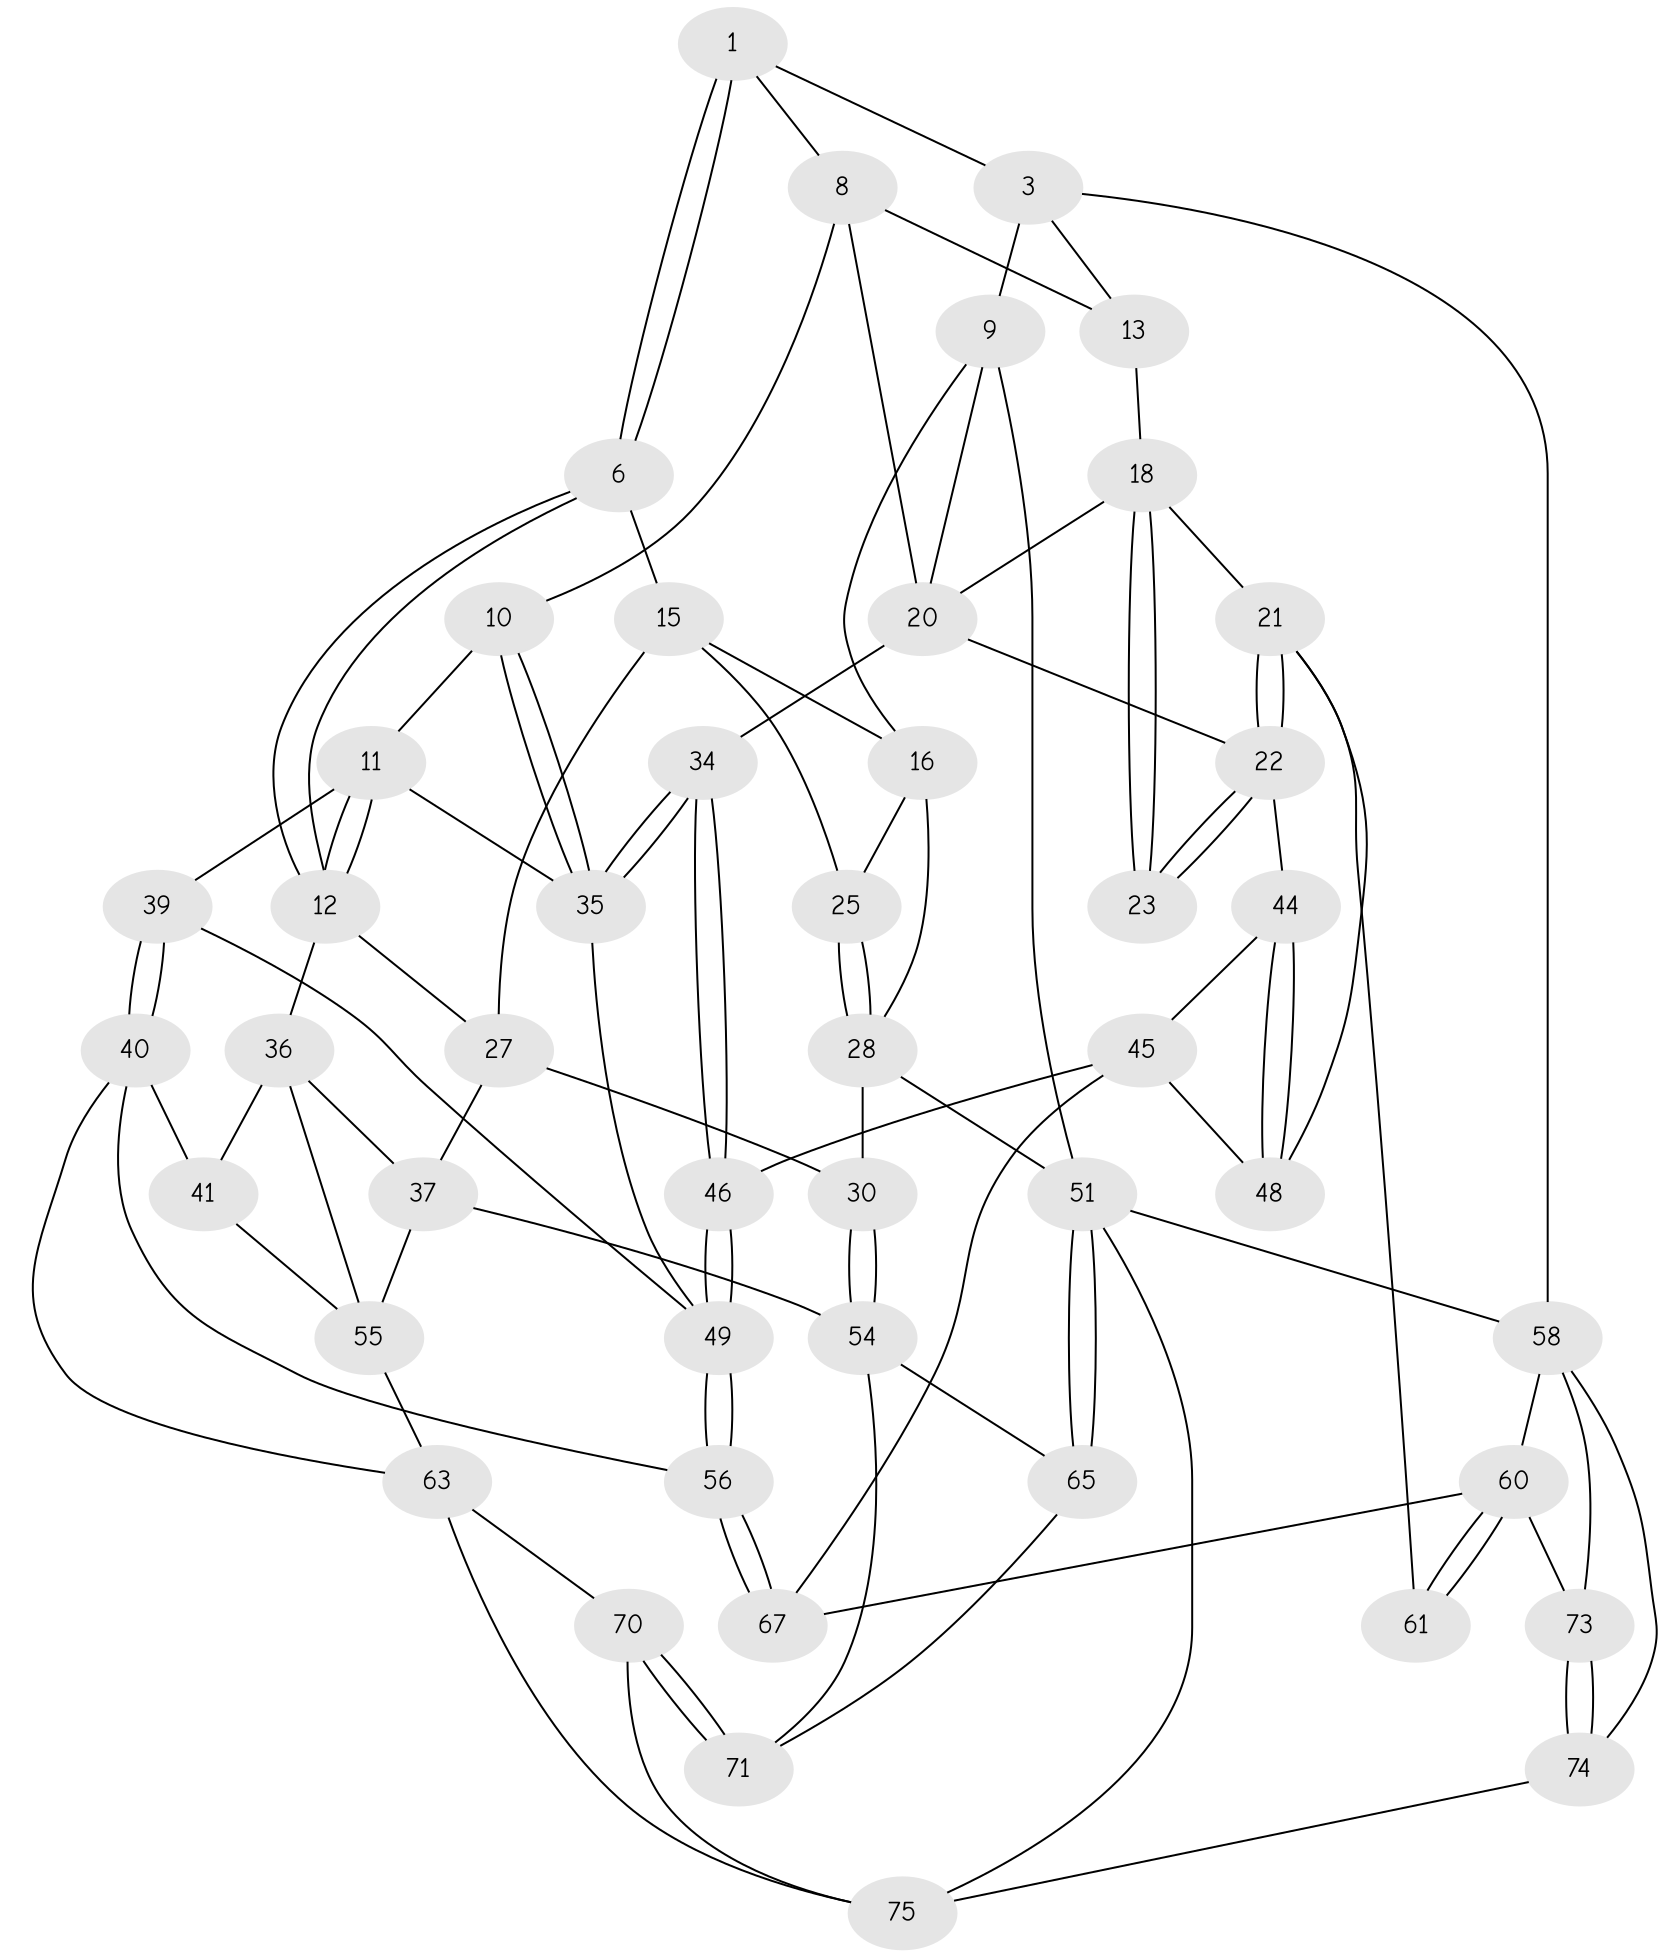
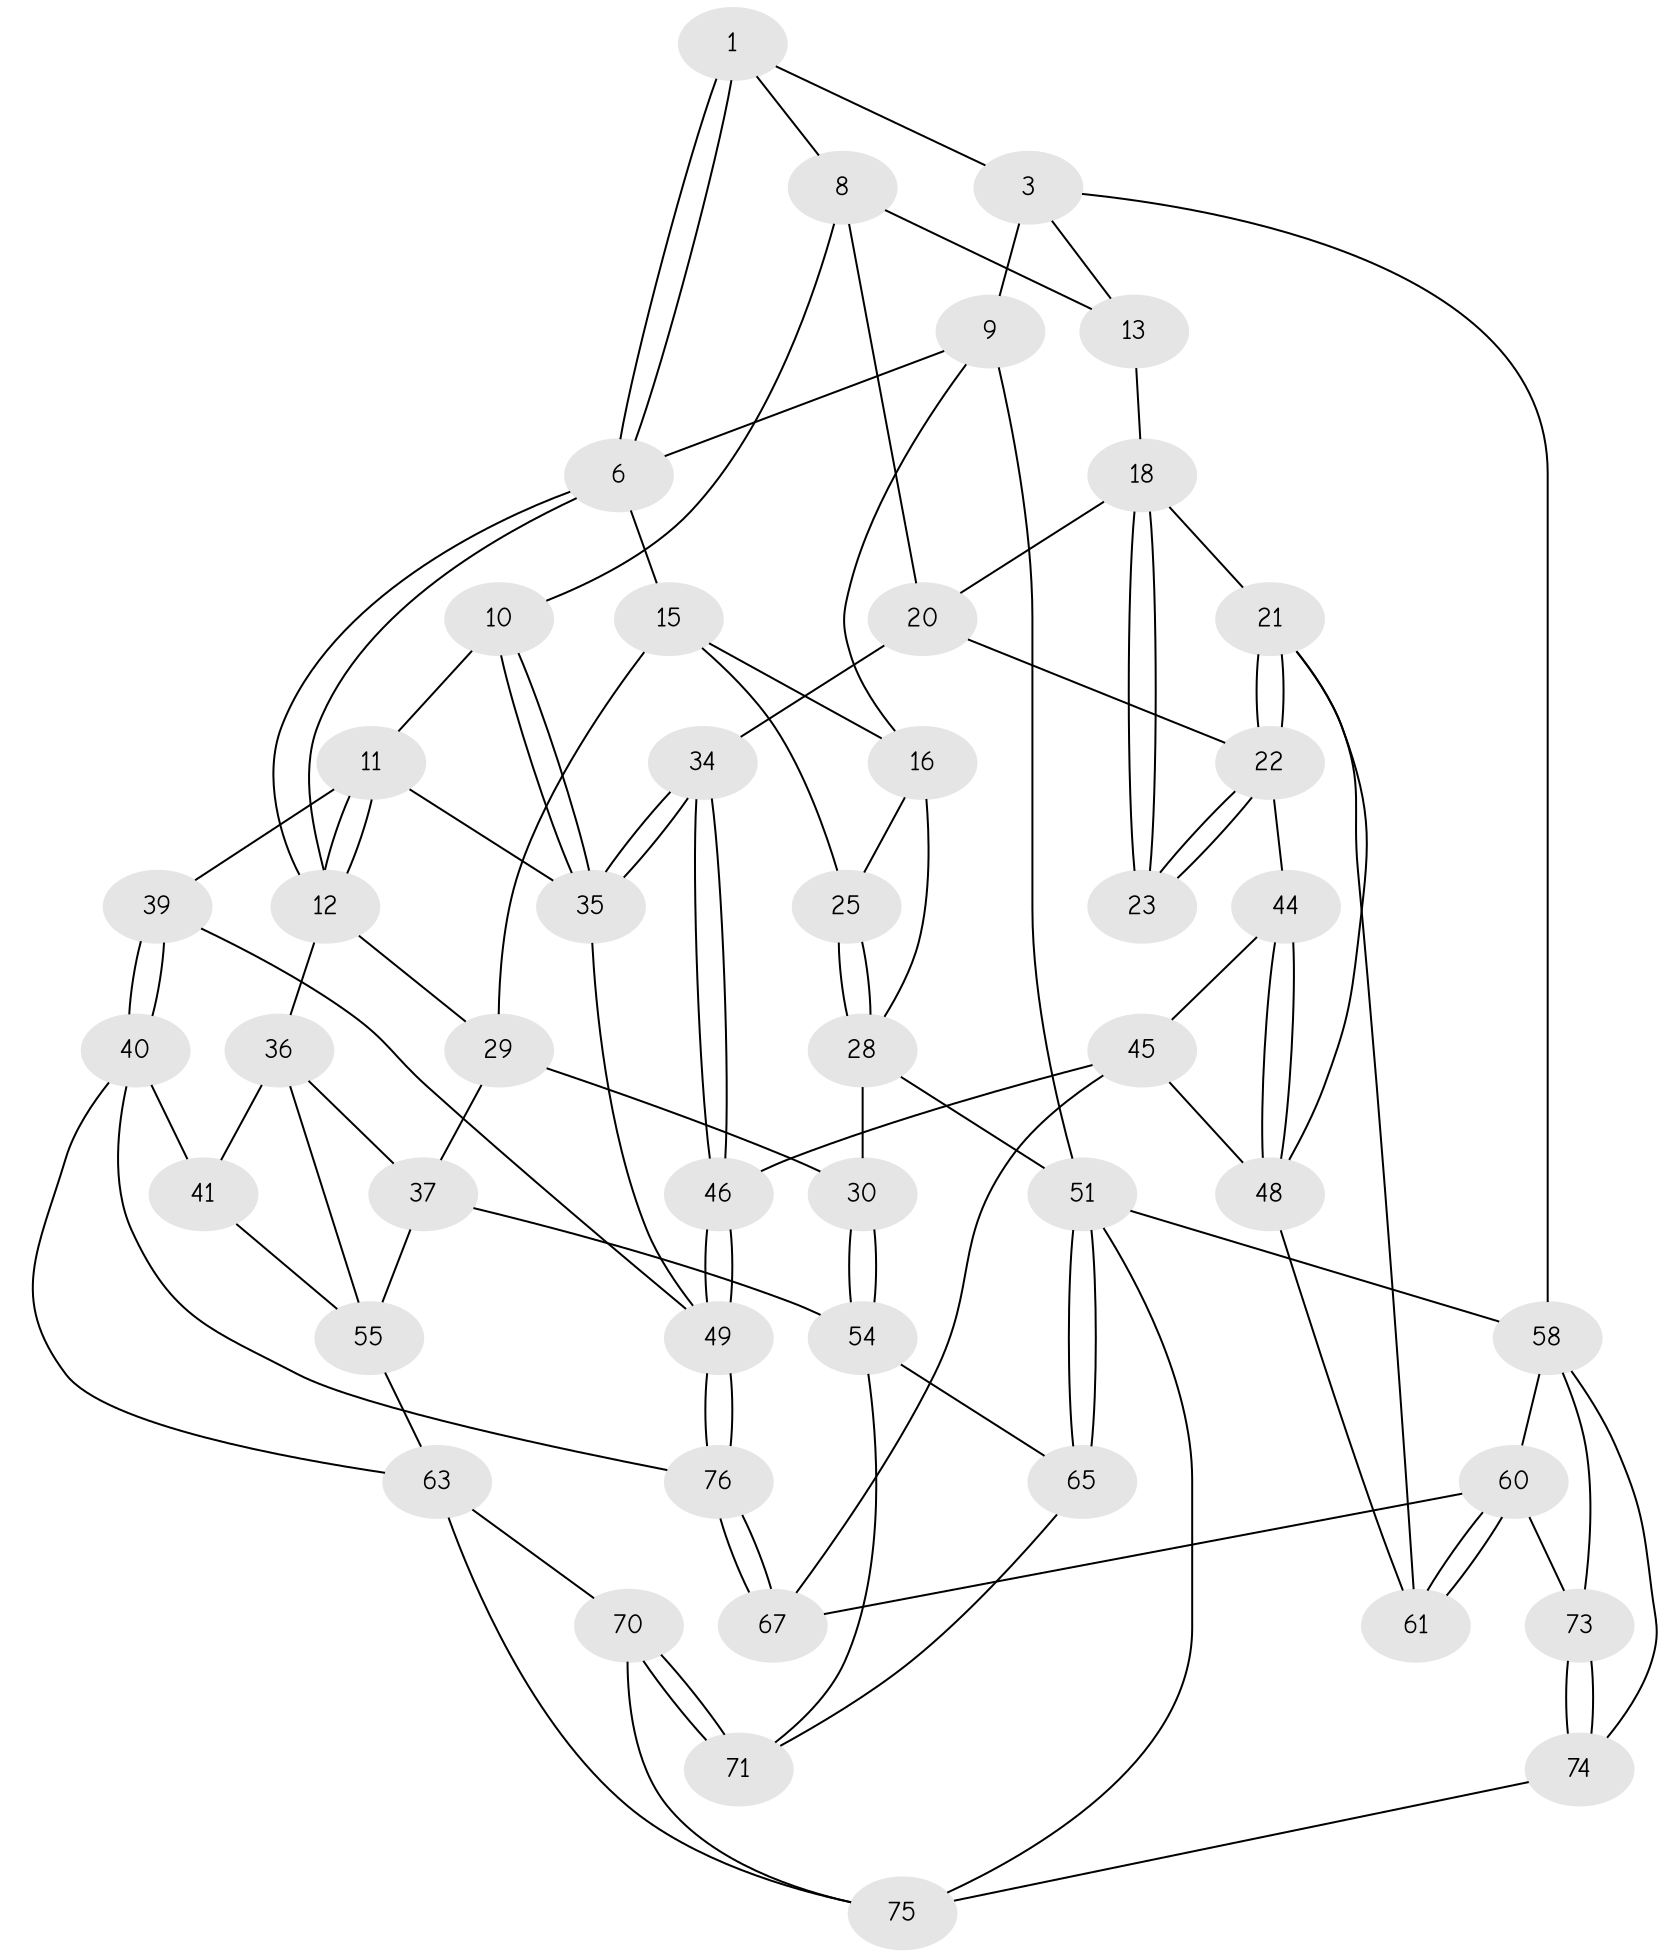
edge "9" -- "20": now "9" -- "6"
node "27": label "27" -> "29"
edge "48" -- "61": added
node "56": label "56" -> "76"
